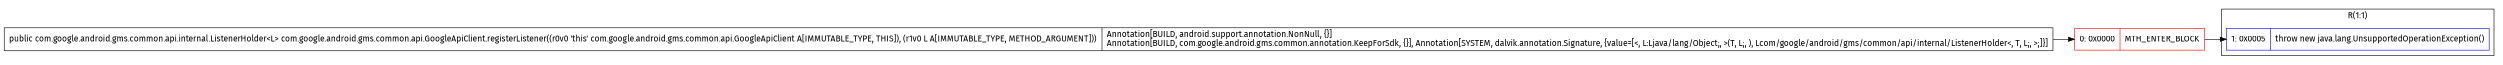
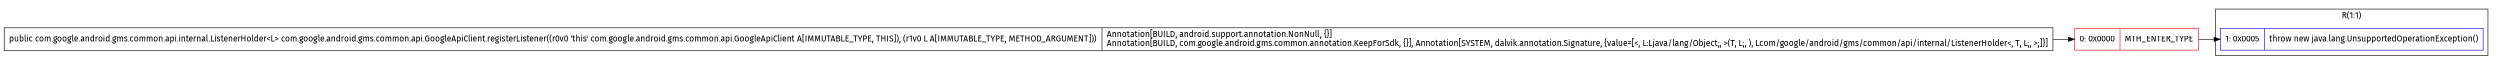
node "0: 0x0000": text "MTH_ENTER_BLOCK" -> "MTH_ENTER_TYPE"
